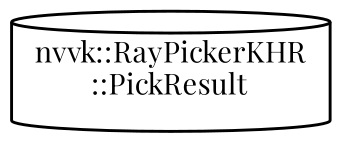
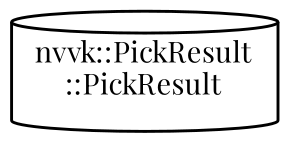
node "nvvk::RayPickerKHR ::PickResult": label "nvvk::RayPickerKHR ::PickResult" -> "nvvk::PickResult ::PickResult"
